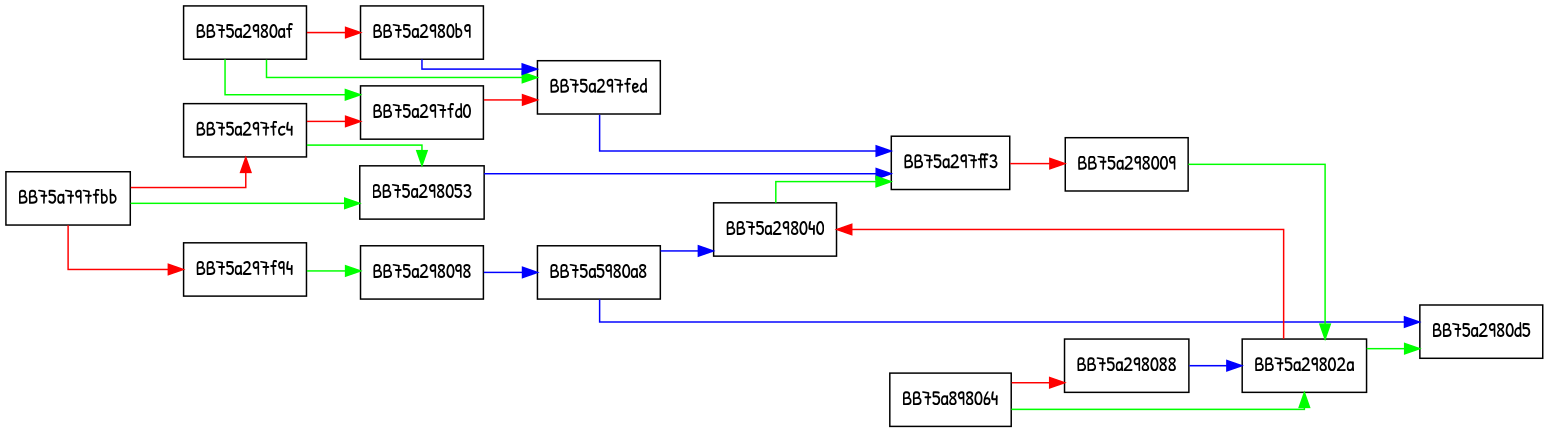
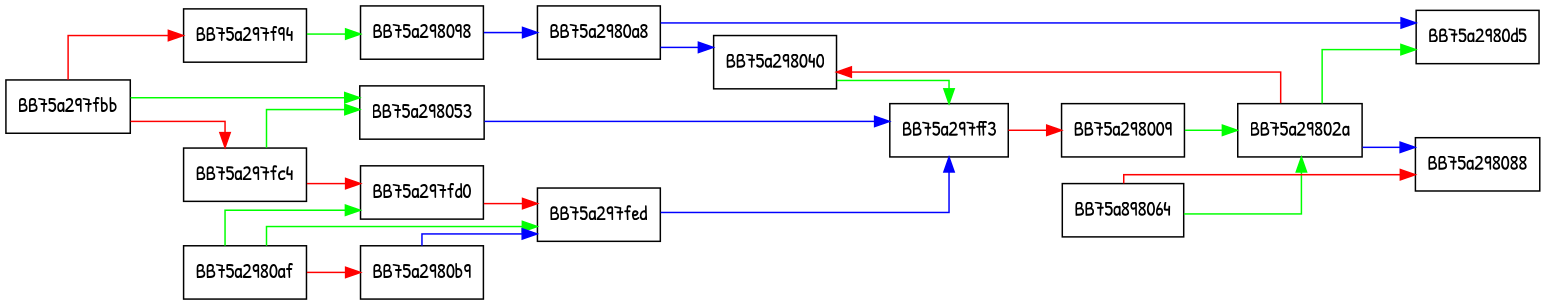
node "BB75a797fbb": label "BB75a797fbb" -> "BB75a297fbb"
node "BB75a5980a8": label "BB75a5980a8" -> "BB75a2980a8"
edge "BB75a298088" -> "BB75a29802a": reversed
